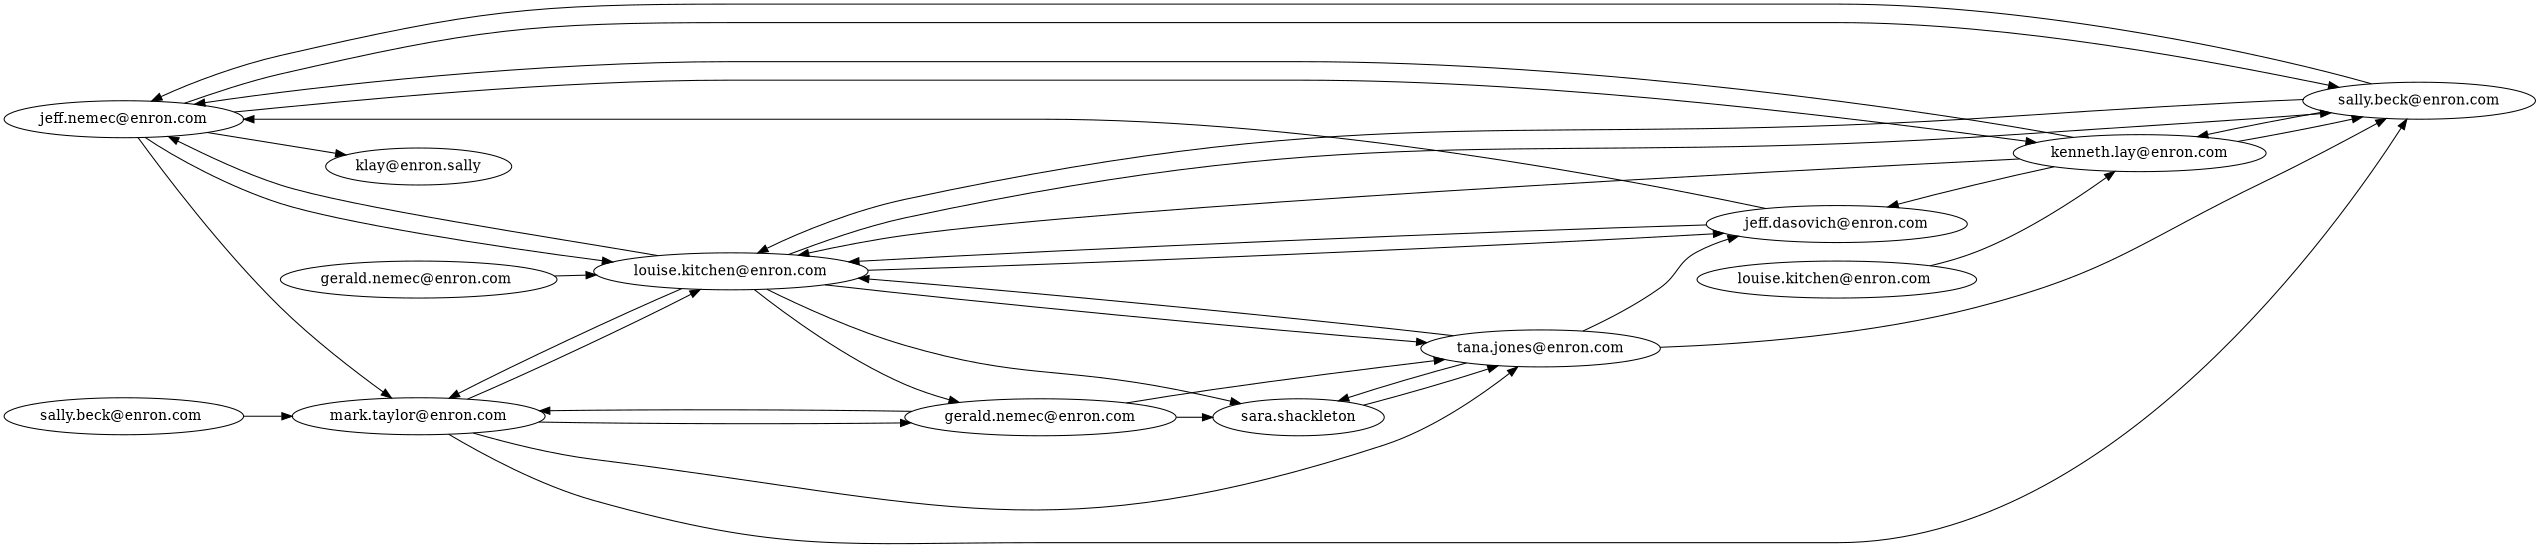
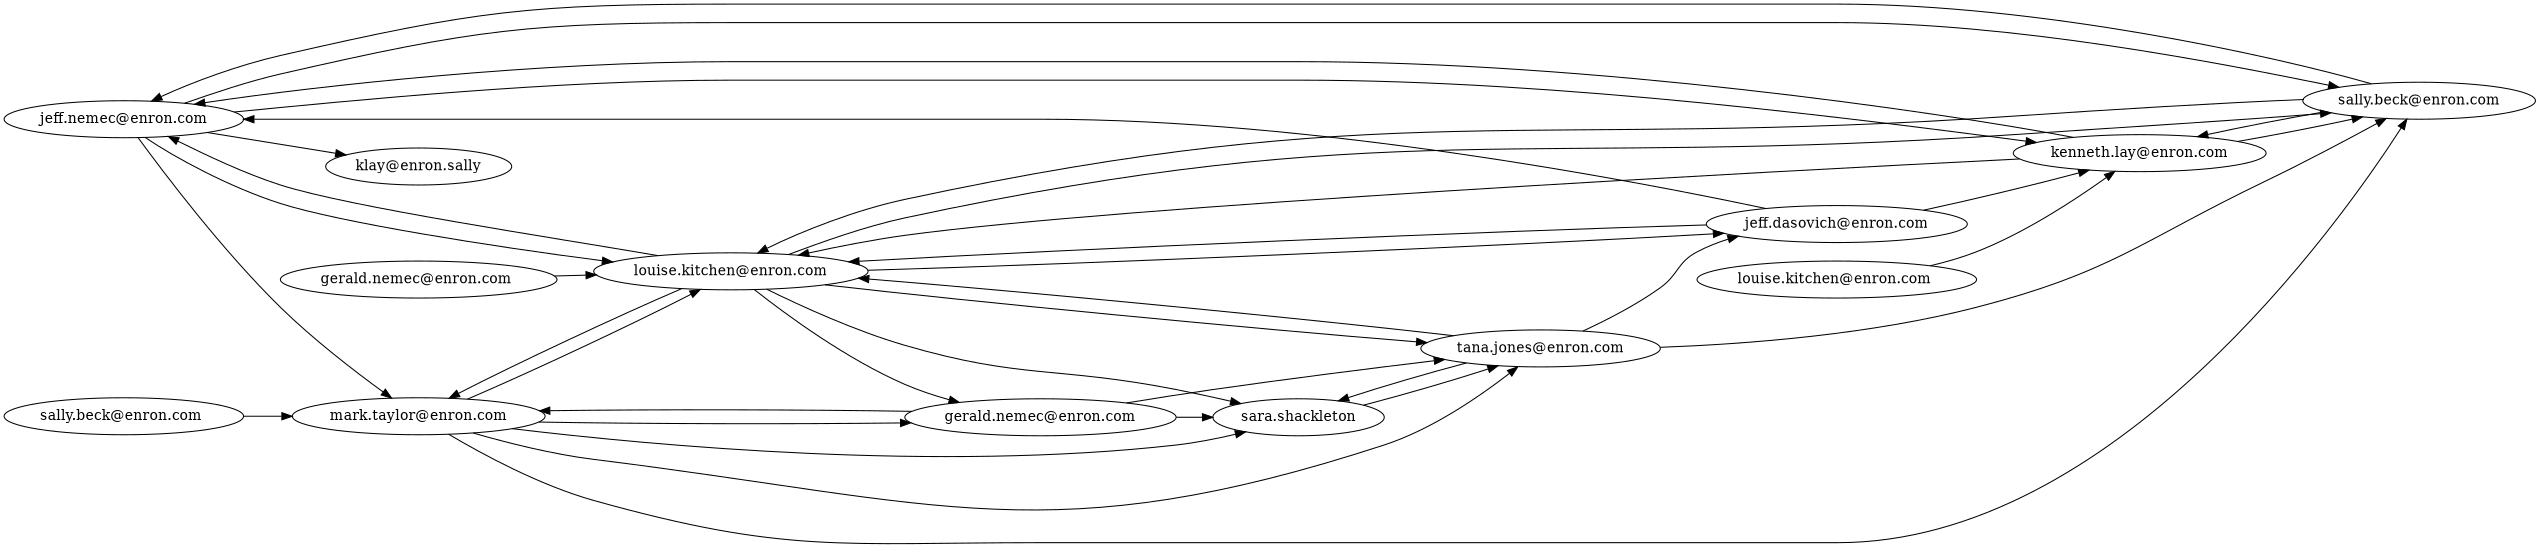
edge "kenneth.lay@enron.com" -> "jeff.dasovich@enron.com": reversed
edge "mark.taylor@enron.com" -> "sara.shackleton": added
